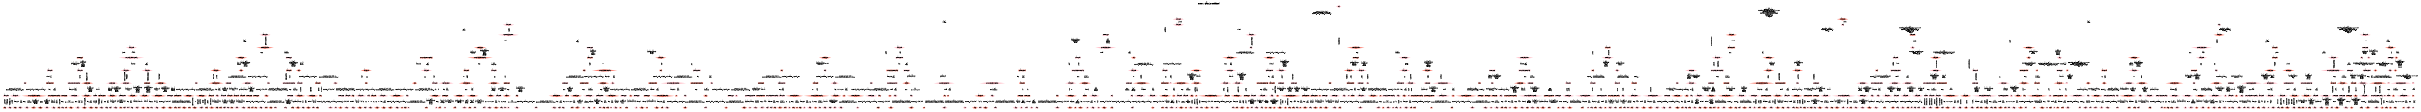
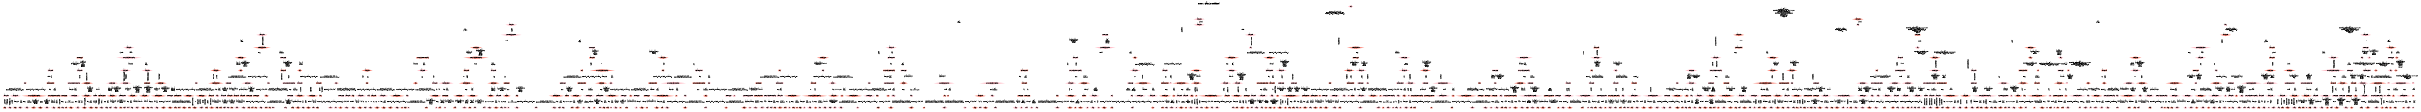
node "0.95": shape diamond -> folder
